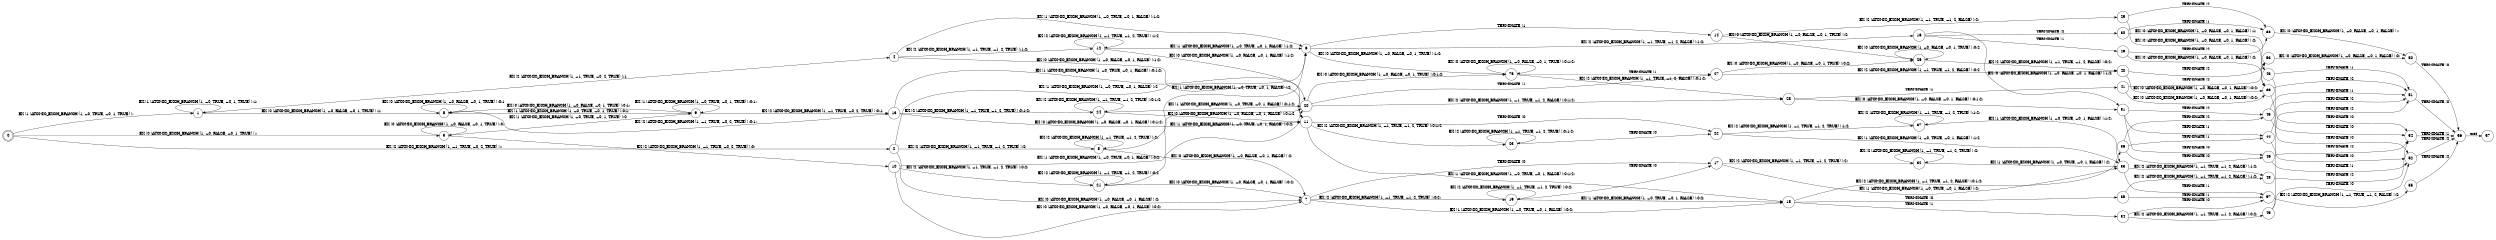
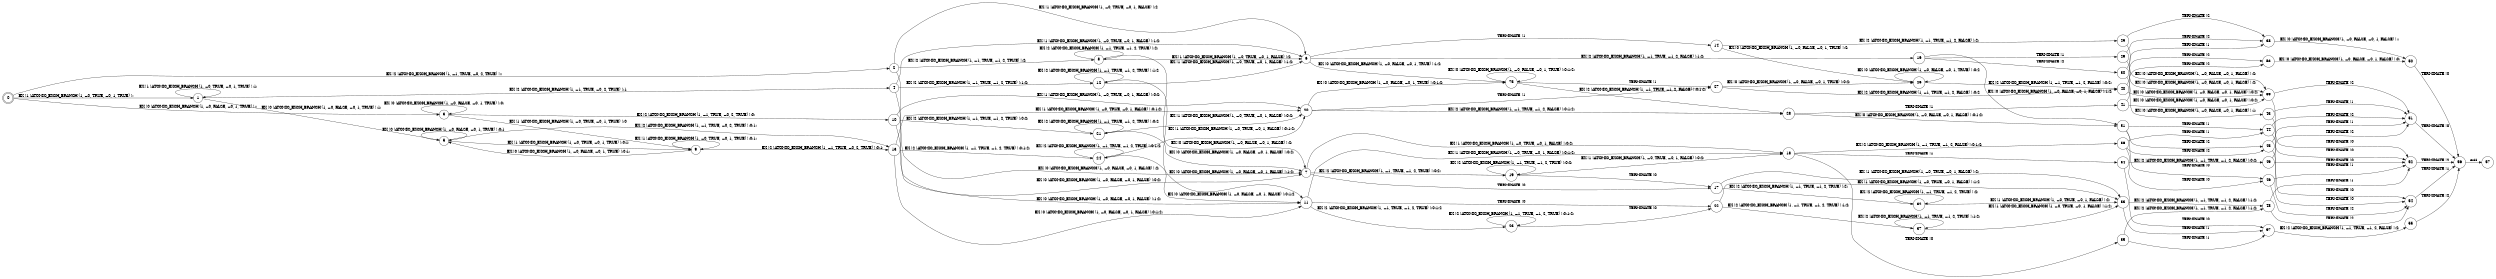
edge "48" -> "52": added, label "TERMINATE !1"
